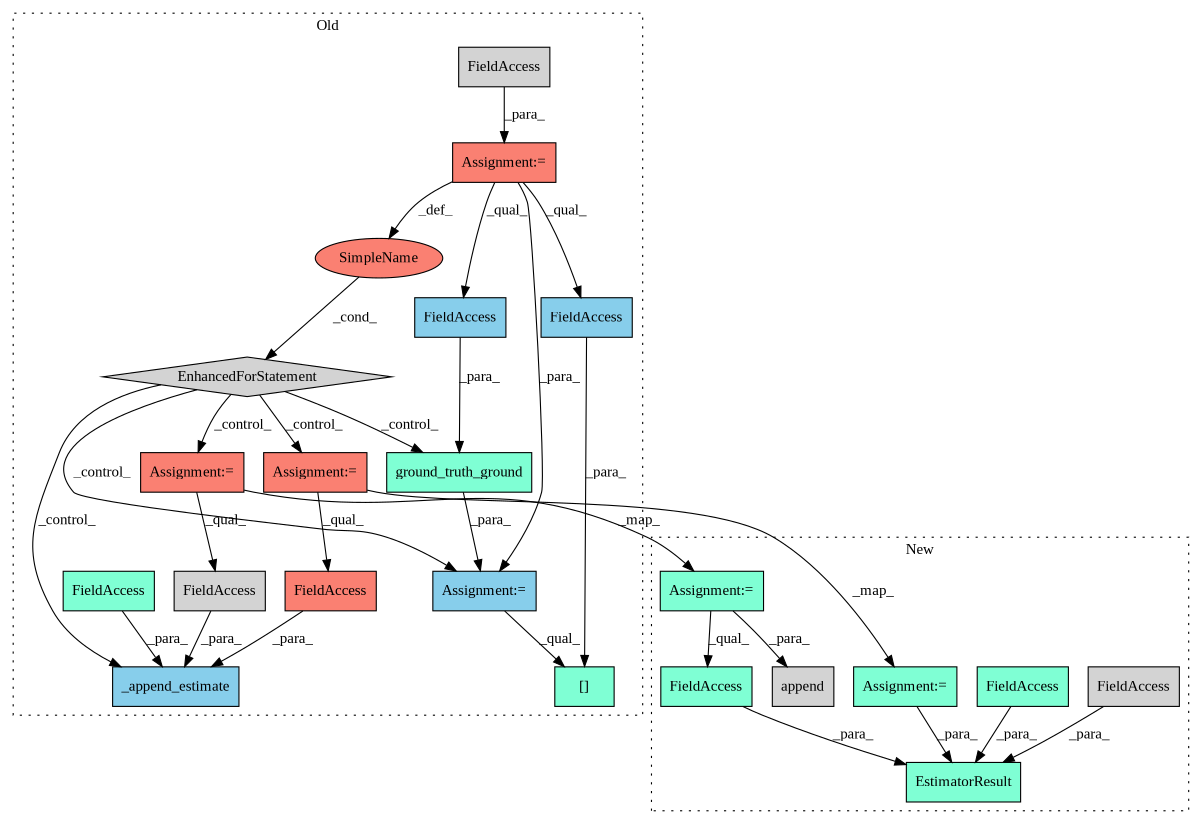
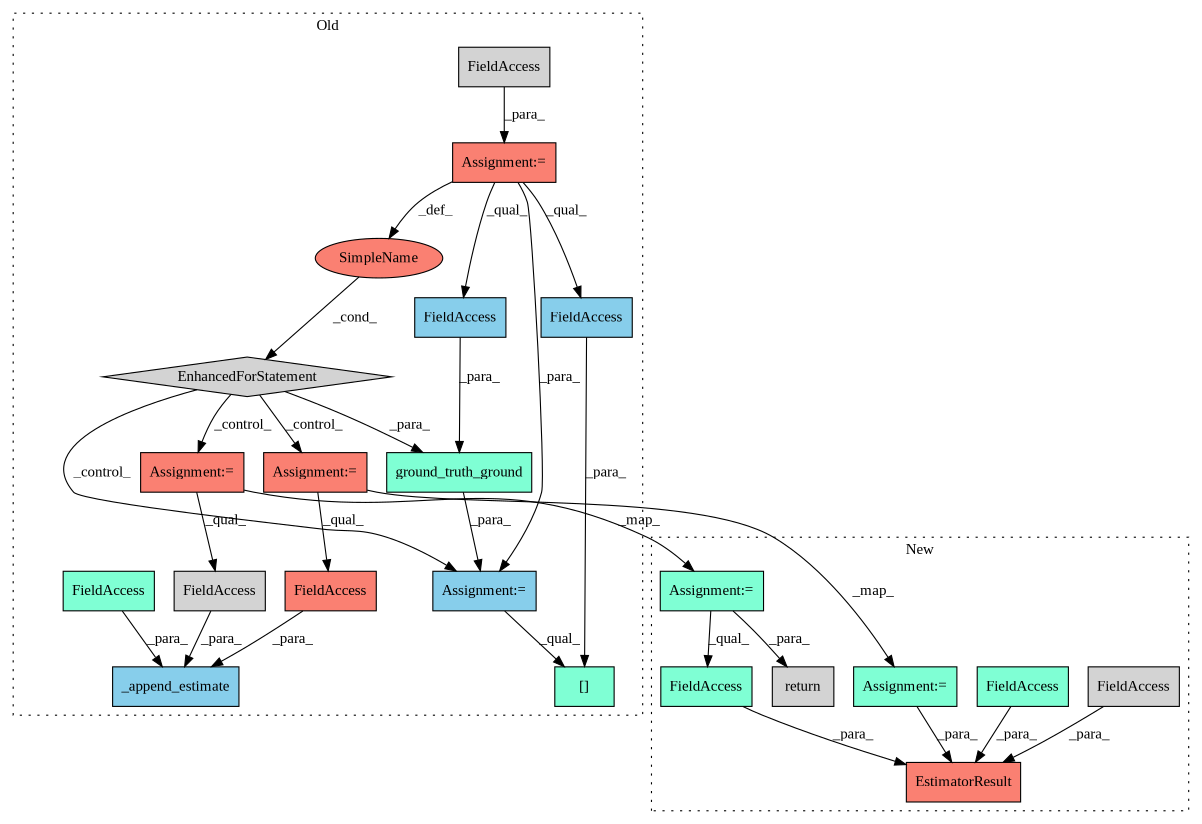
edge "EnhancedForStatement" -> "ground_truth_ground": label "_control_" -> "_para_"
edge "EnhancedForStatement" -> "_append_estimate": removed, label "_control_"
node "append": label "append" -> "return"
node "EstimatorResult": fillcolor aquamarine -> salmon
